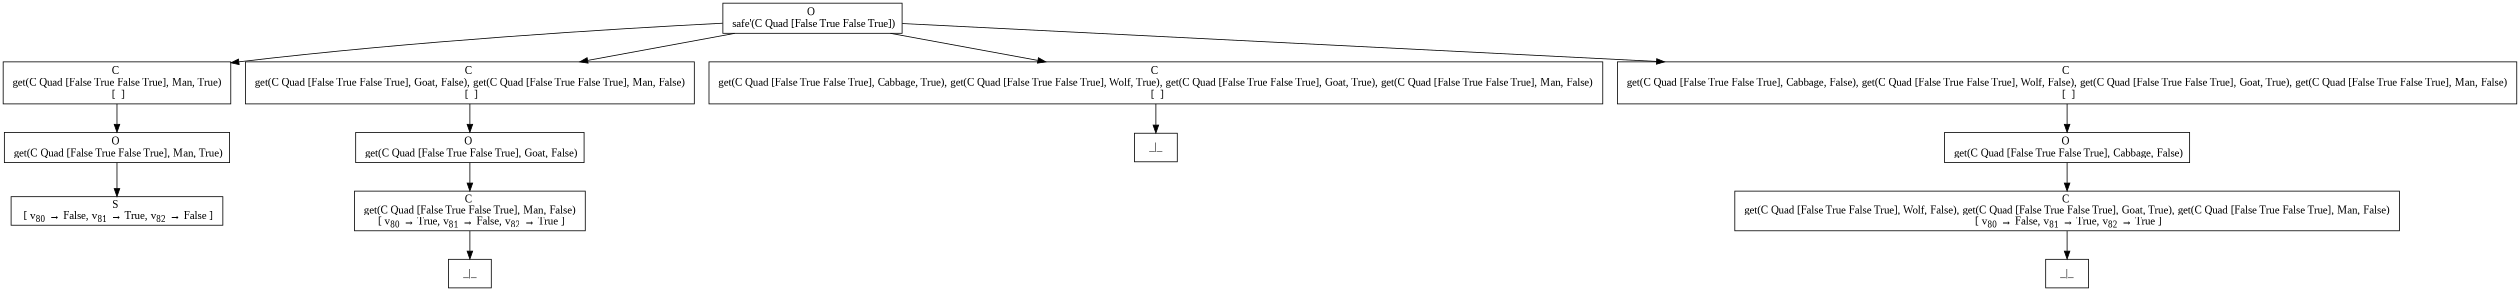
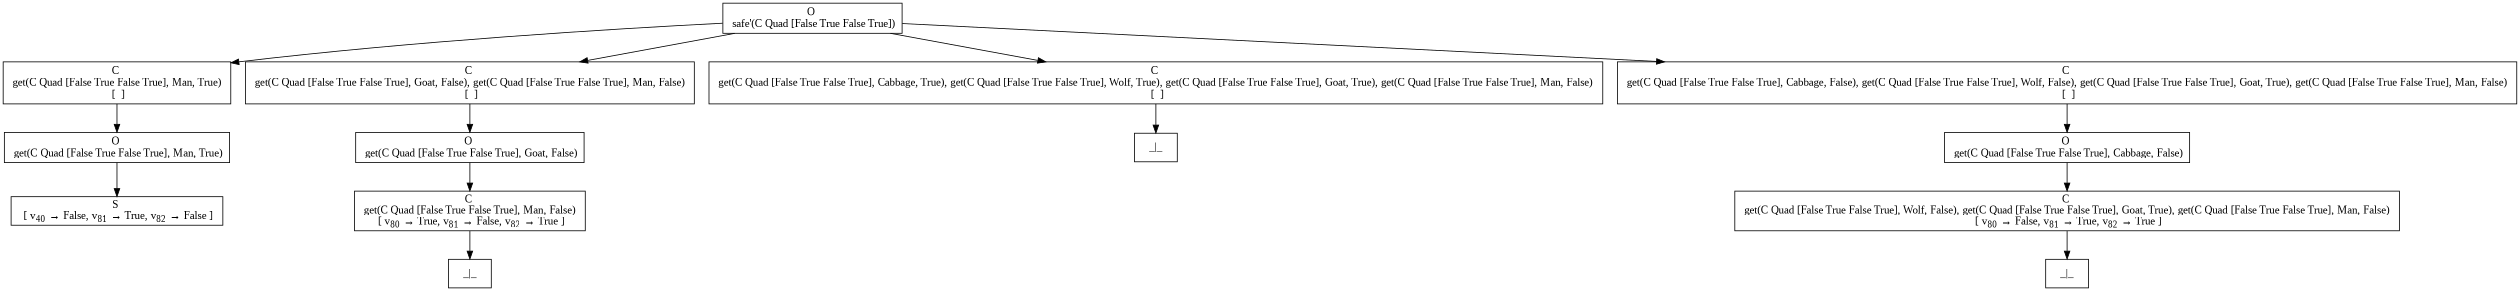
node "S": text "80" -> "40"
